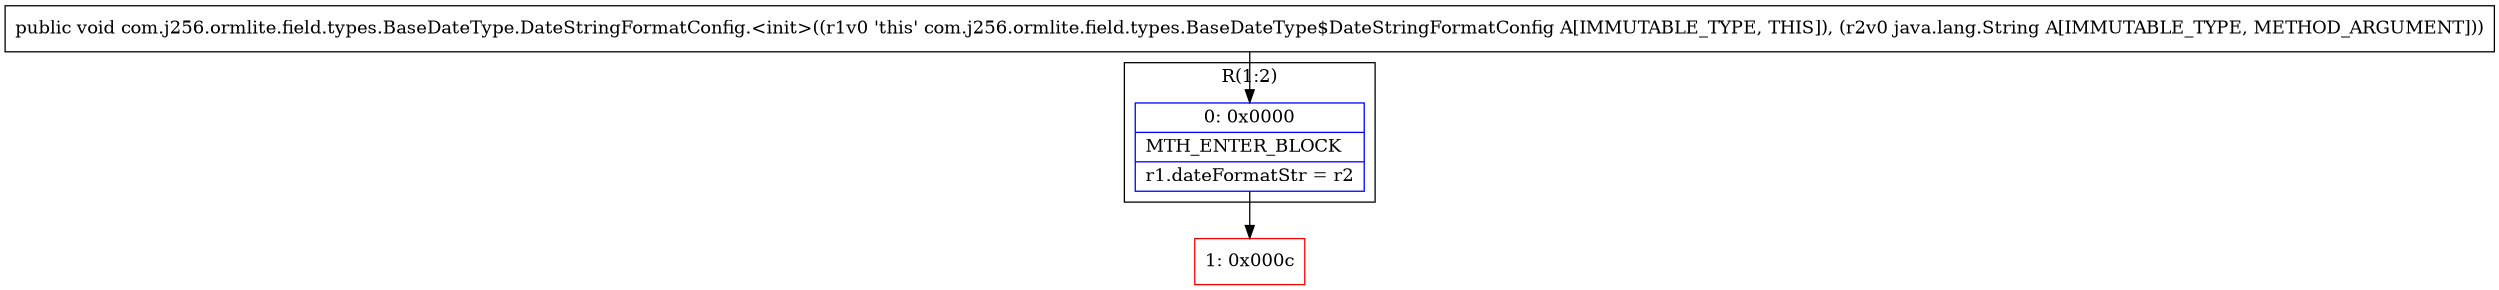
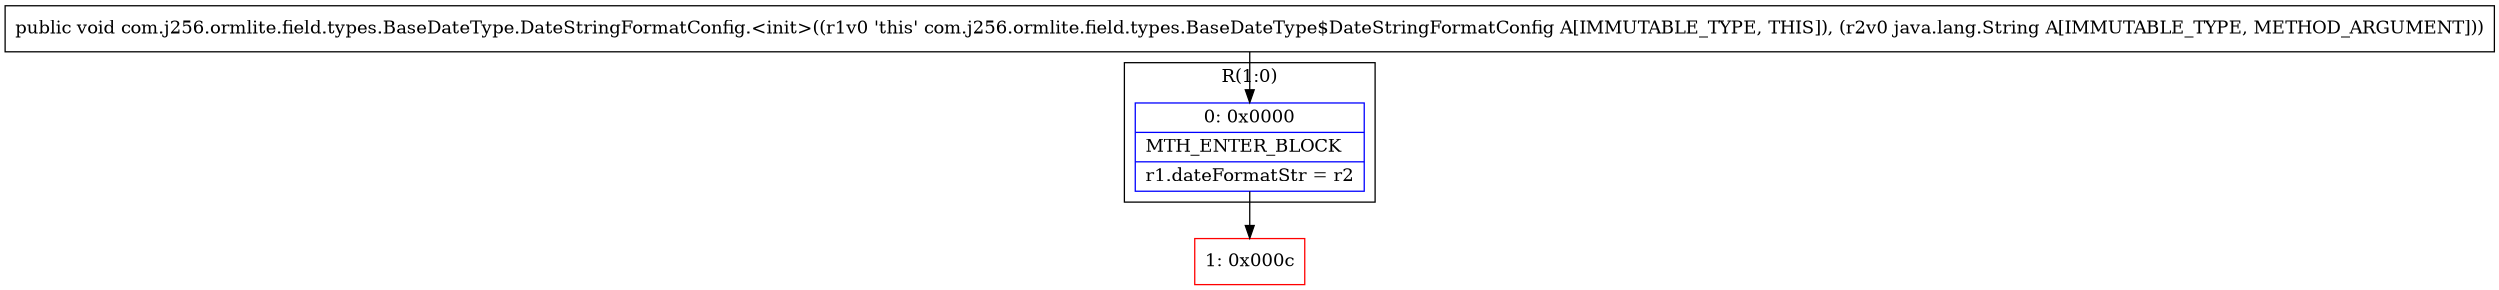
cluster "R(1:2)": label "R(1:2)" -> "R(1:0)"
